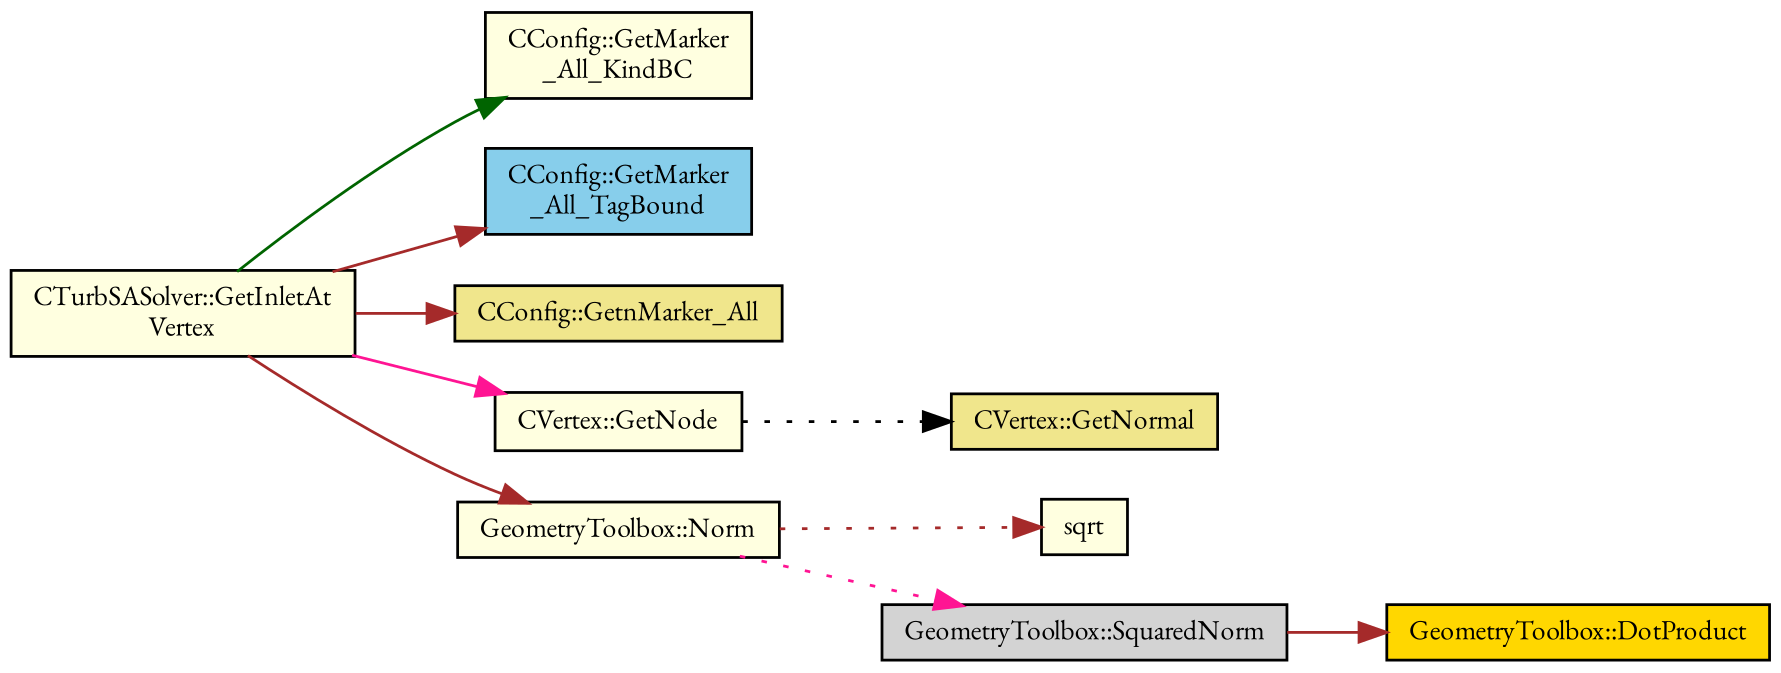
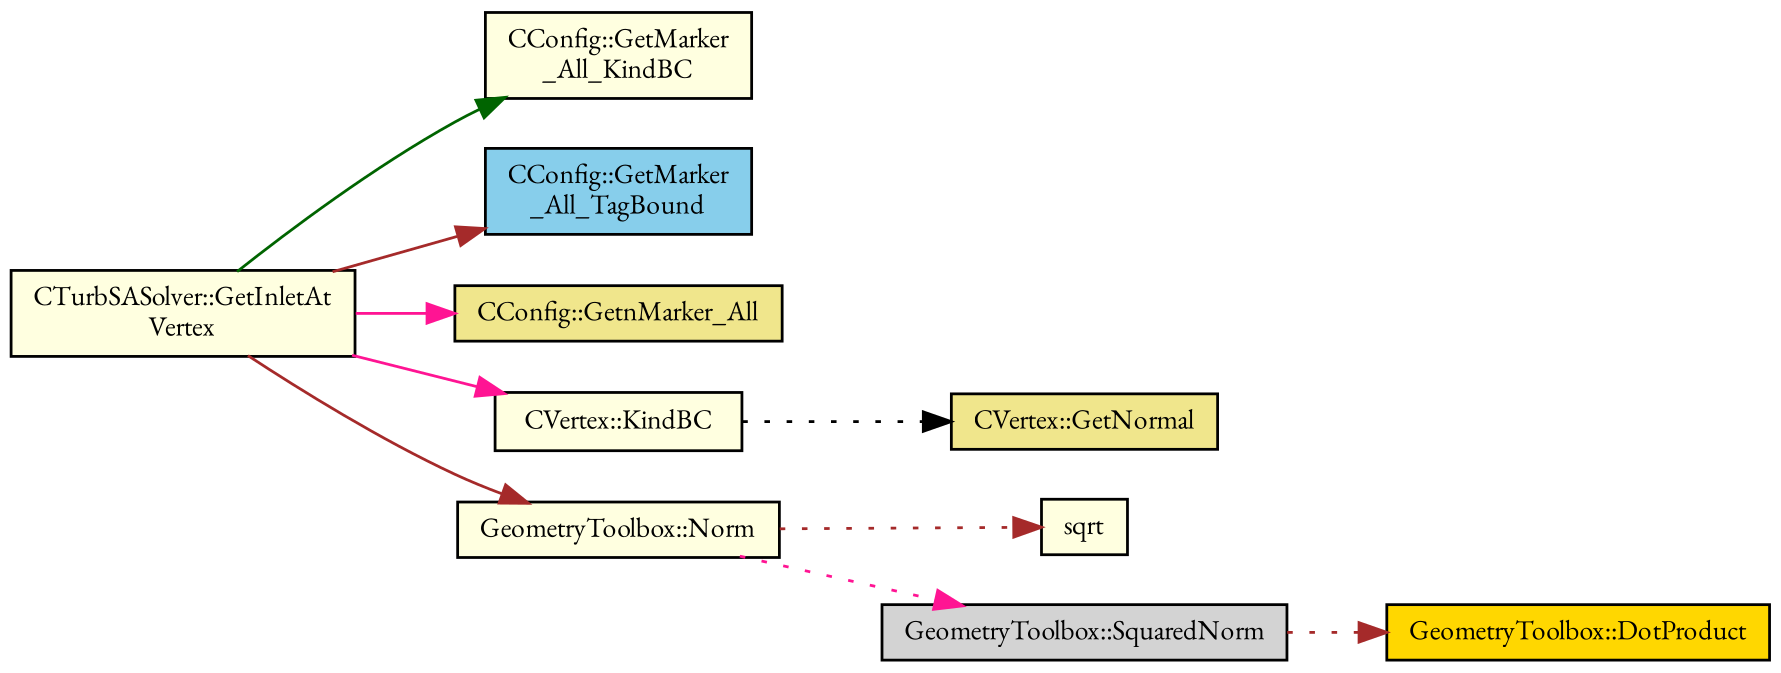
edge "CTurbSASolver::GetInletAt Vertex" -> "CConfig::GetnMarker_All": color brown -> deeppink
node "CVertex::GetNode": label "CVertex::GetNode" -> "CVertex::KindBC"
edge "GeometryToolbox::SquaredNorm" -> "GeometryToolbox::DotProduct": style solid -> dotted
